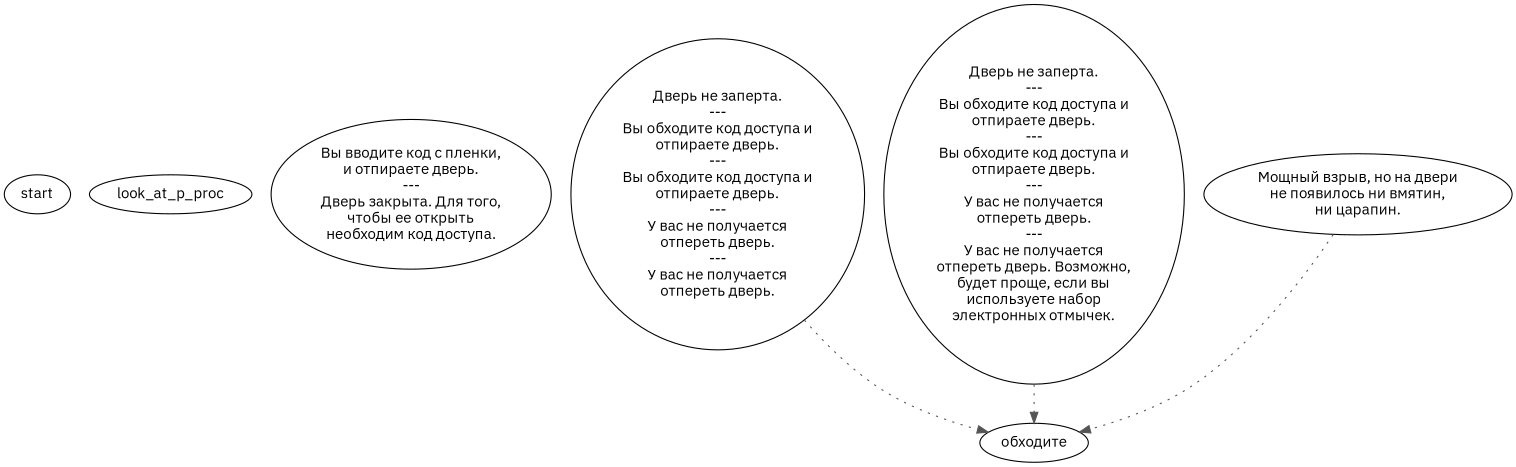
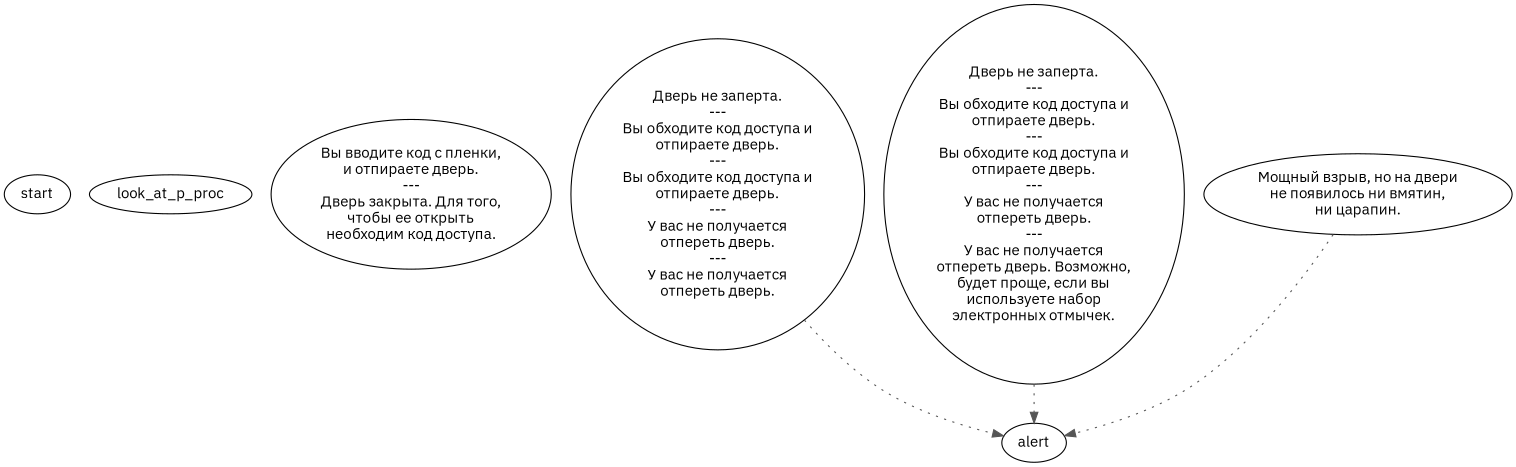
node "обходите": label "обходите" -> "alert"
